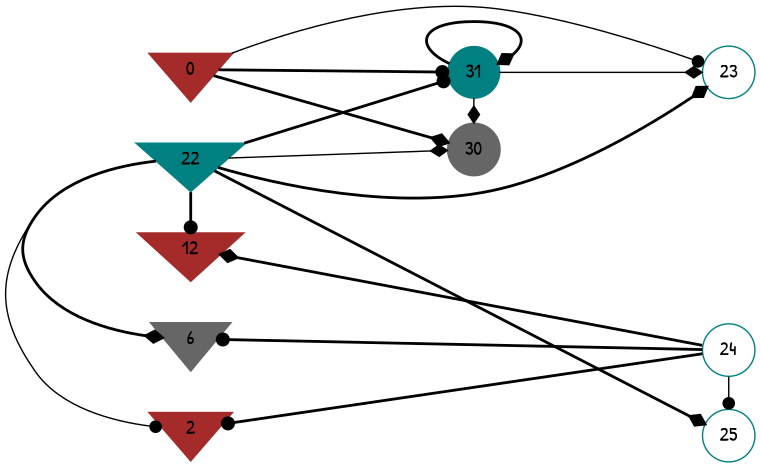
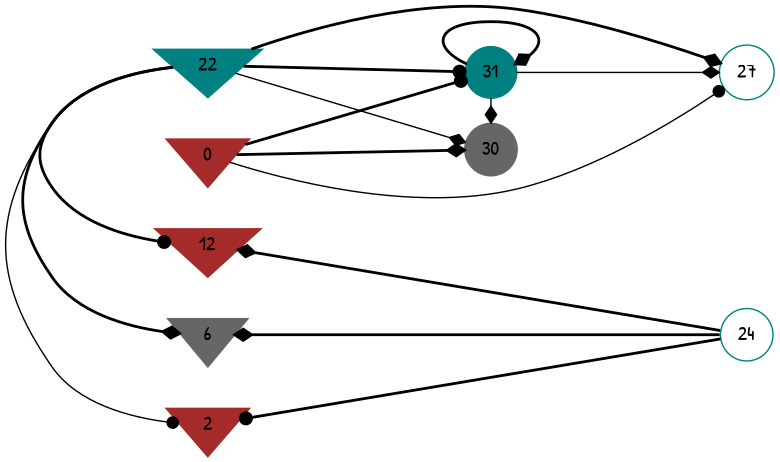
node "23": label "23" -> "27"
edge "24" -> "6": arrowhead dot -> diamond
node "25": removed
